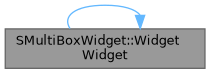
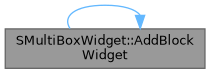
node "SMultiBoxWidget::Widget Widget": label "SMultiBoxWidget::Widget Widget" -> "SMultiBoxWidget::AddBlock Widget"
